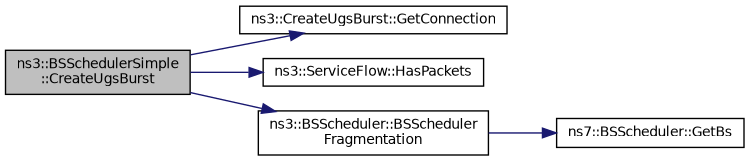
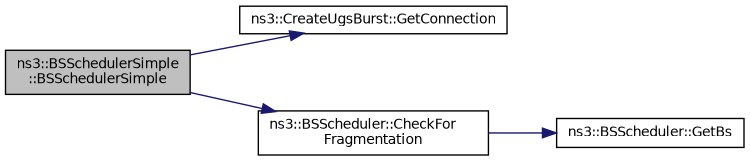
node "ns3::BSSchedulerSimple ::CreateUgsBurst": label "ns3::BSSchedulerSimple ::CreateUgsBurst" -> "ns3::BSSchedulerSimple ::BSSchedulerSimple"
node "ns3::ServiceFlow::HasPackets": removed
node "ns3::BSScheduler::BSScheduler Fragmentation": label "ns3::BSScheduler::BSScheduler Fragmentation" -> "ns3::BSScheduler::CheckFor Fragmentation"
node "ns7::BSScheduler::GetBs": label "ns7::BSScheduler::GetBs" -> "ns3::BSScheduler::GetBs"
